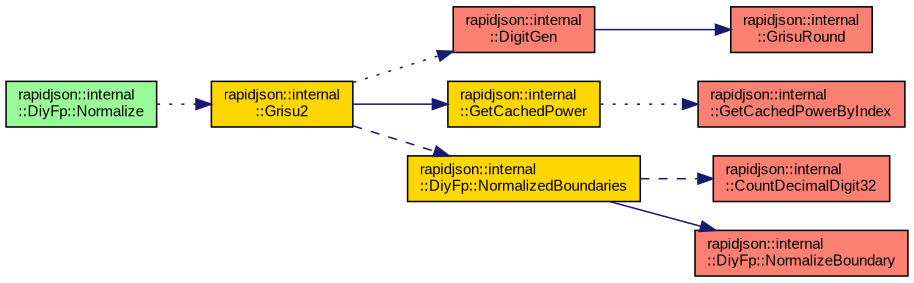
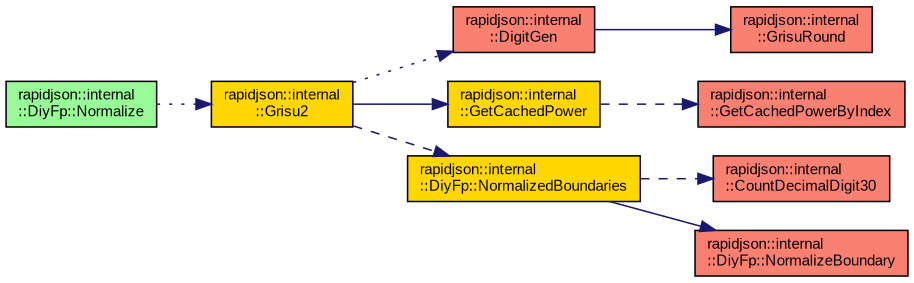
edge "rapidjson::internal ::GetCachedPower" -> "rapidjson::internal ::GetCachedPowerByIndex": style dotted -> dashed
node "rapidjson::internal ::CountDecimalDigit32": label "rapidjson::internal ::CountDecimalDigit32" -> "rapidjson::internal ::CountDecimalDigit30"
